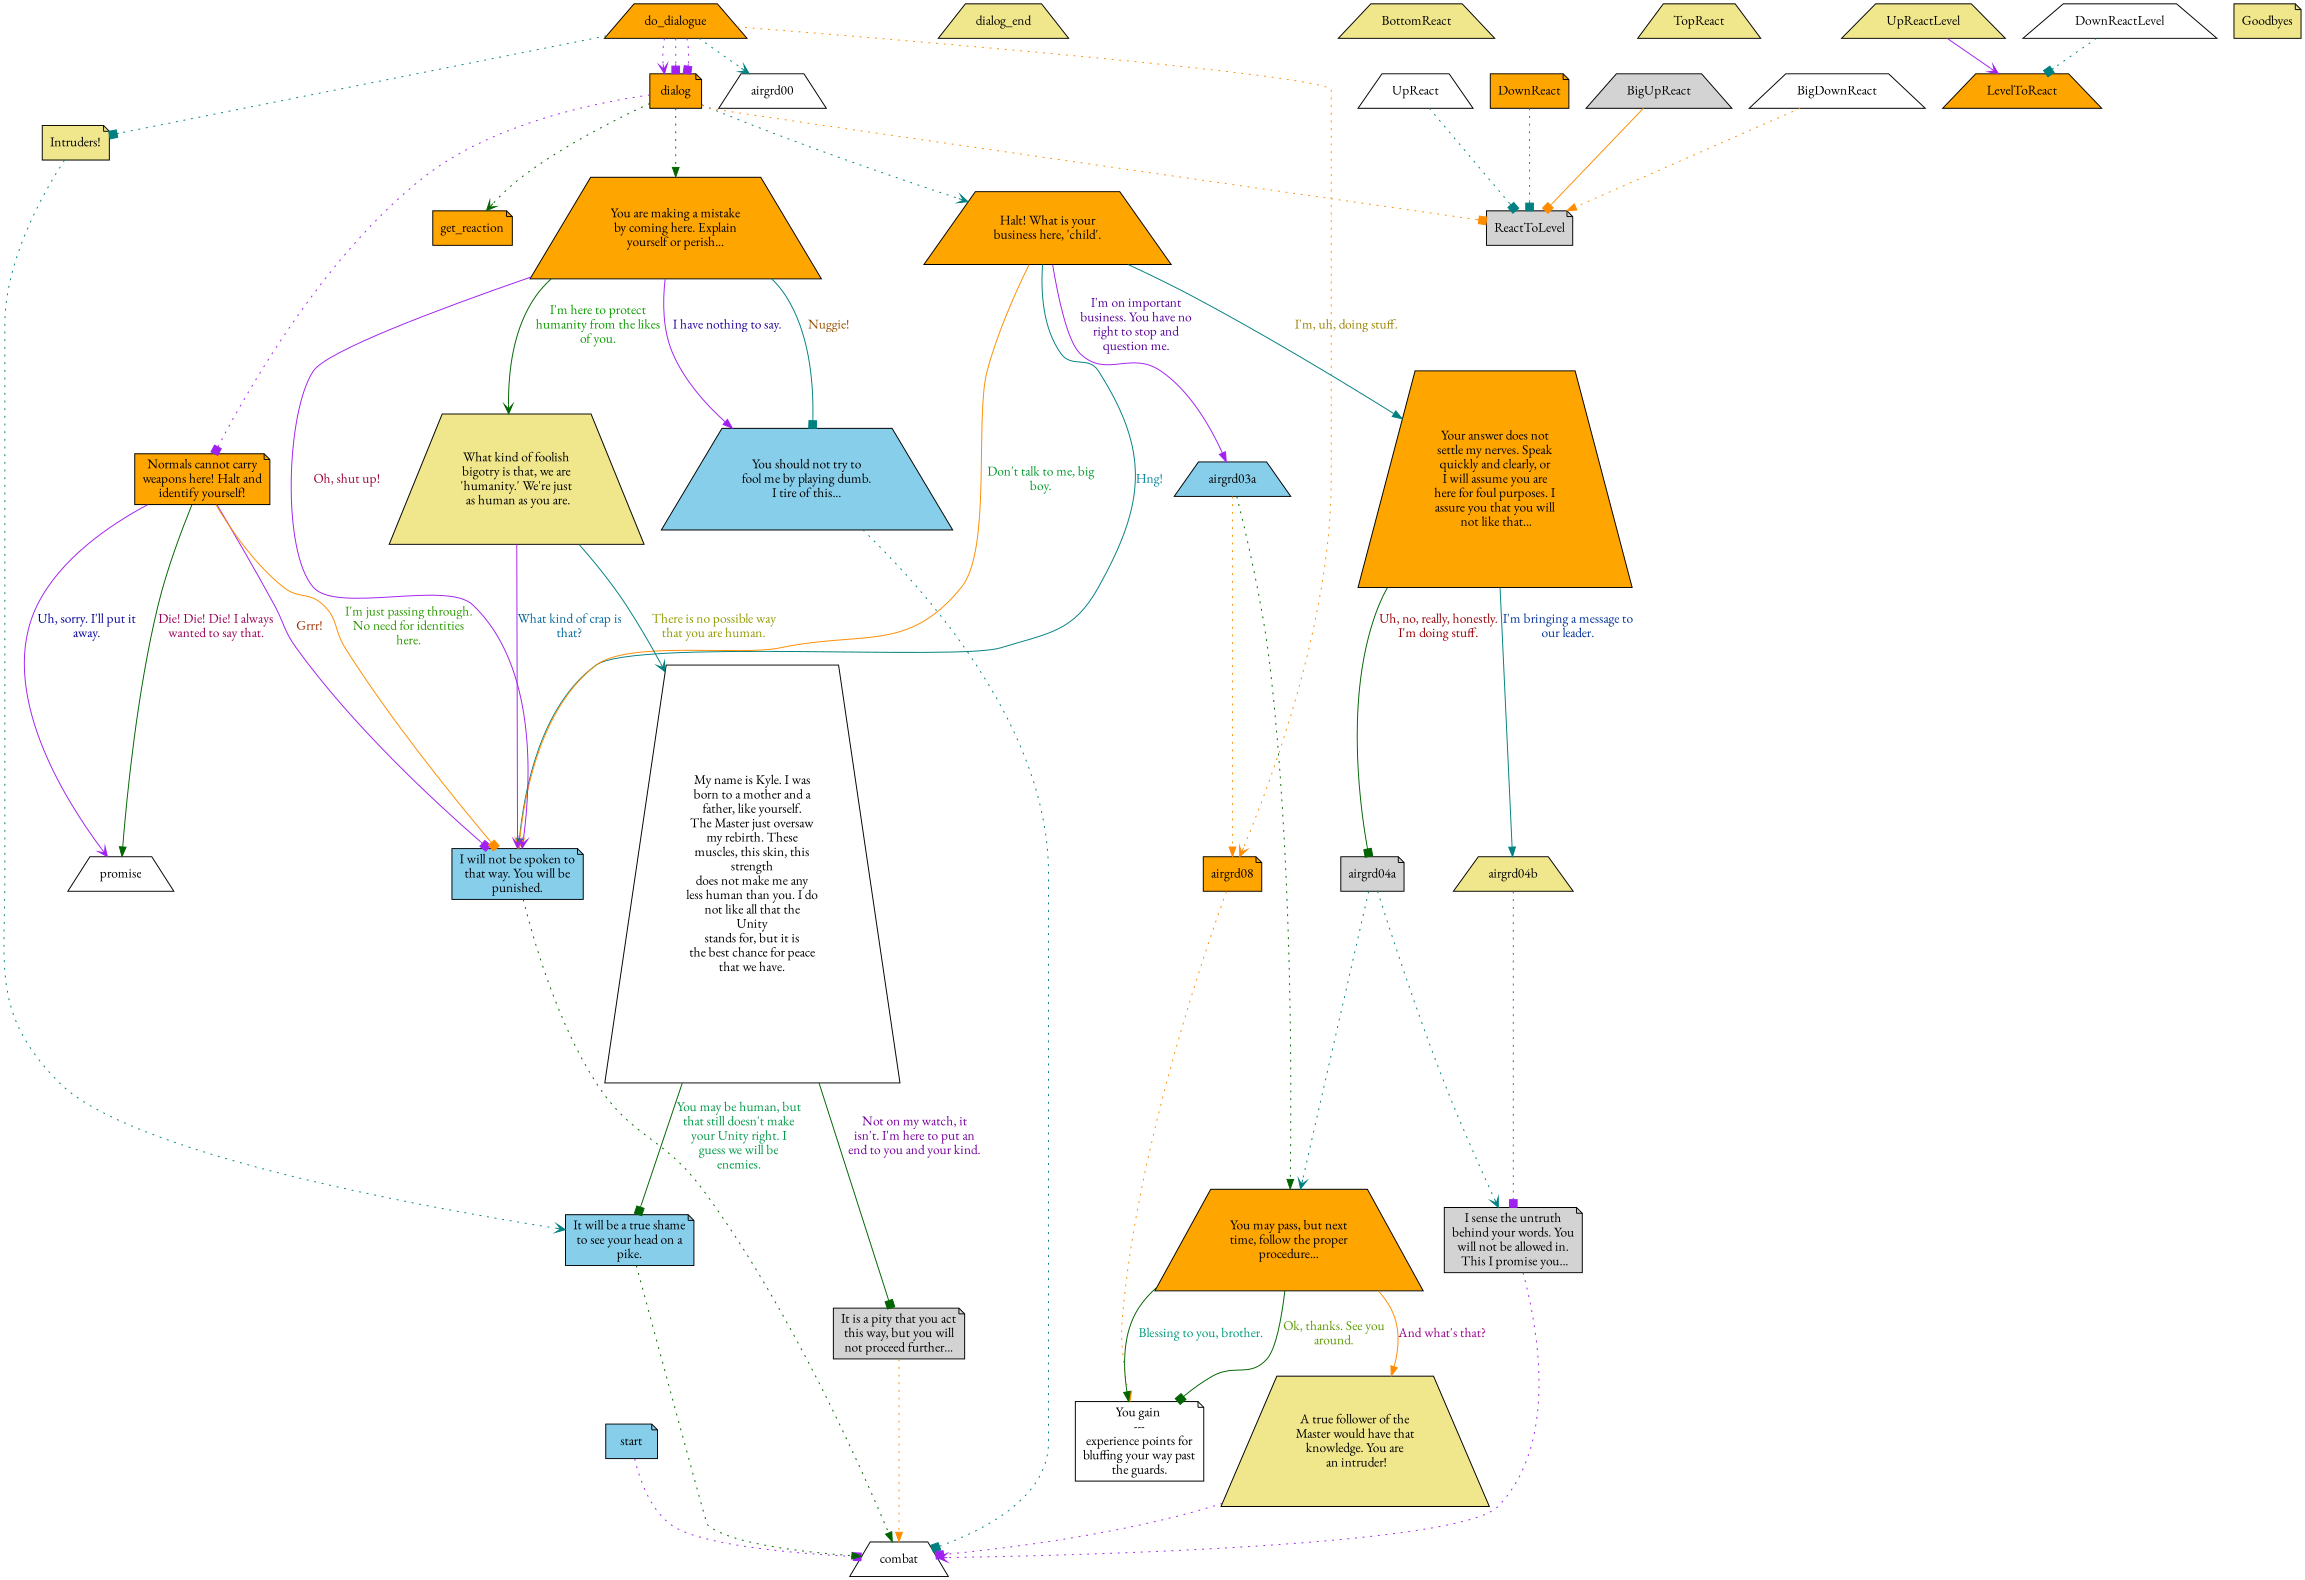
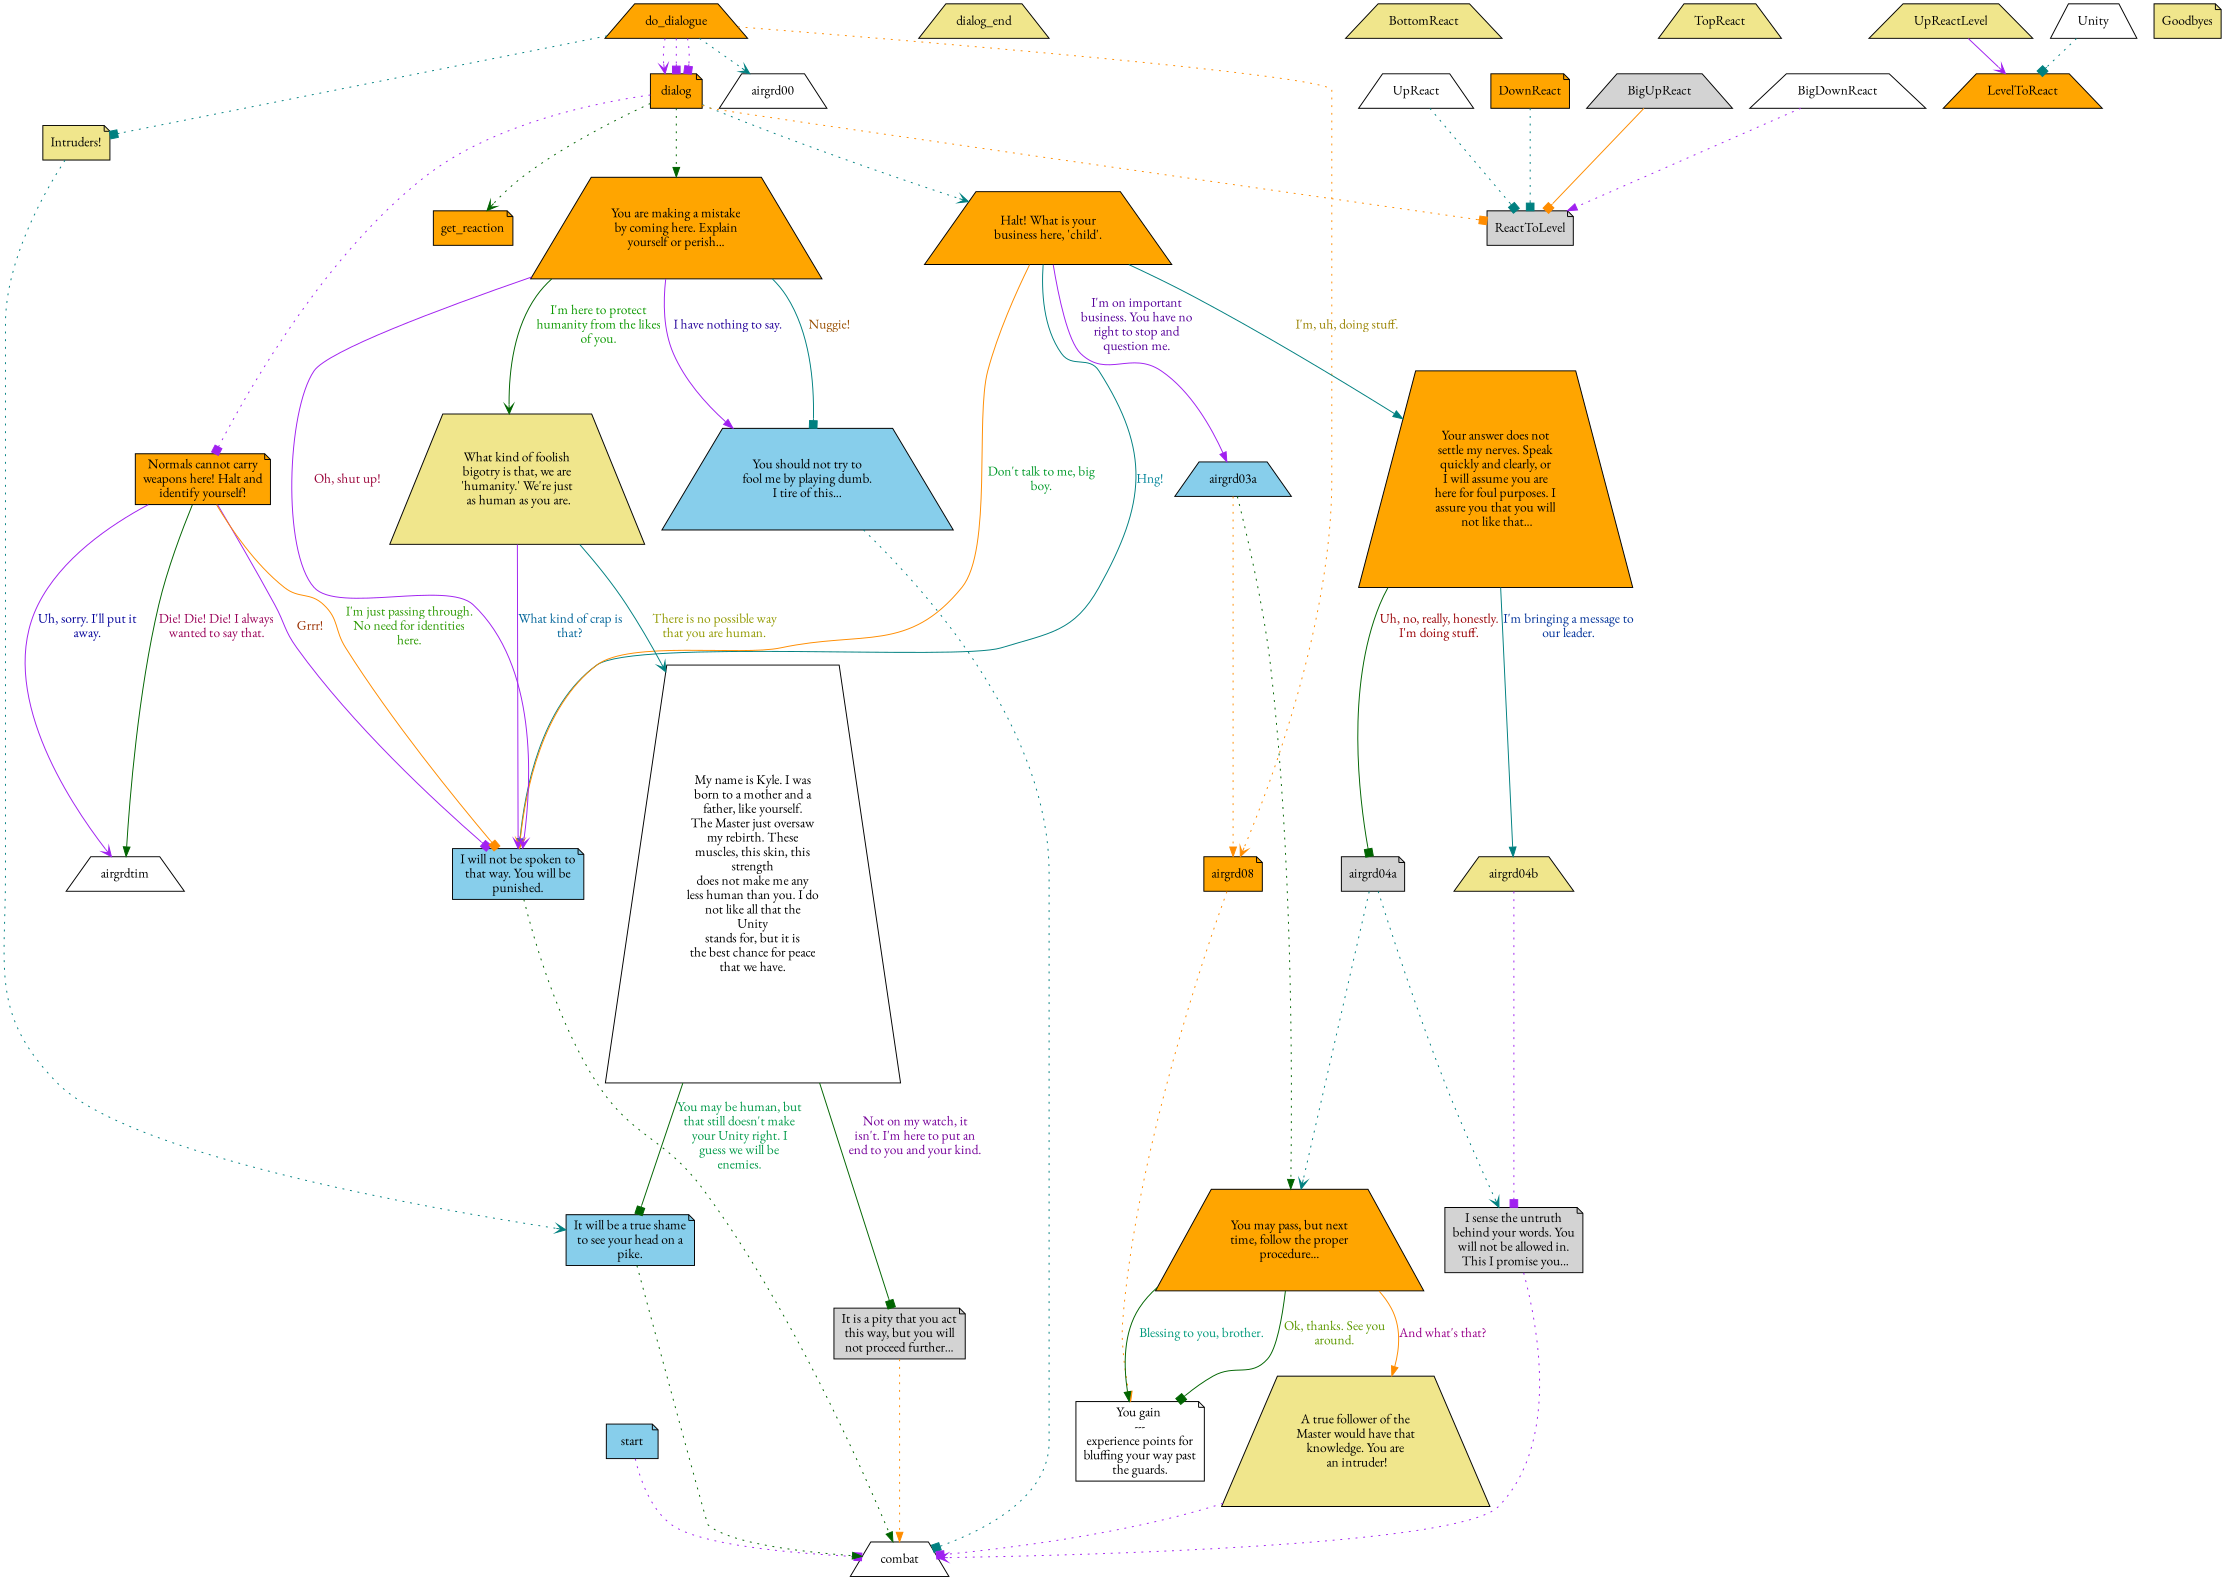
node "DownReactLevel": label "DownReactLevel" -> "Unity"
edge "BigDownReact" -> "ReactToLevel": color darkorange -> purple
node "promise": label "promise" -> "airgrdtim"
